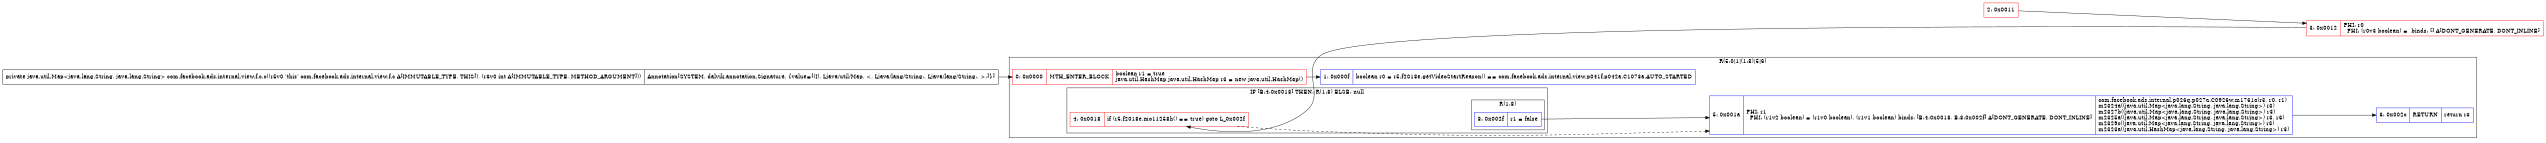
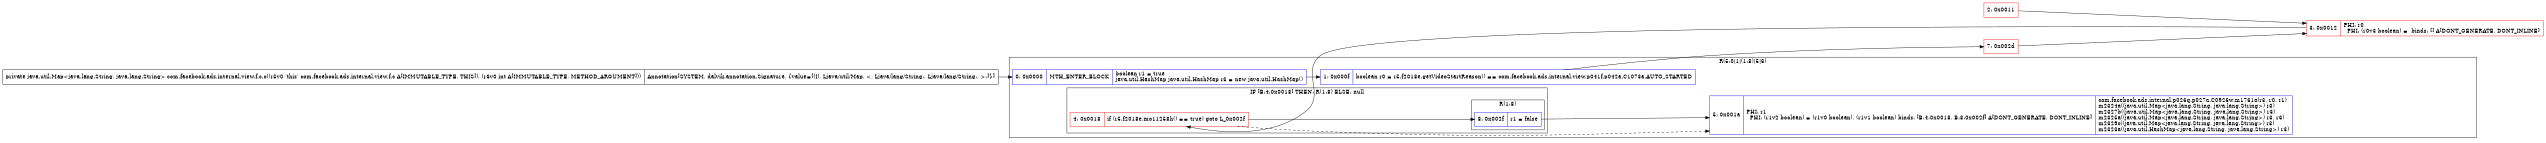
node "7: 0x002d": added
node "0: 0x0000": color red -> blue
node "6: 0x002c": removed
edge "4: 0x0018" -> "8: 0x002f": added
